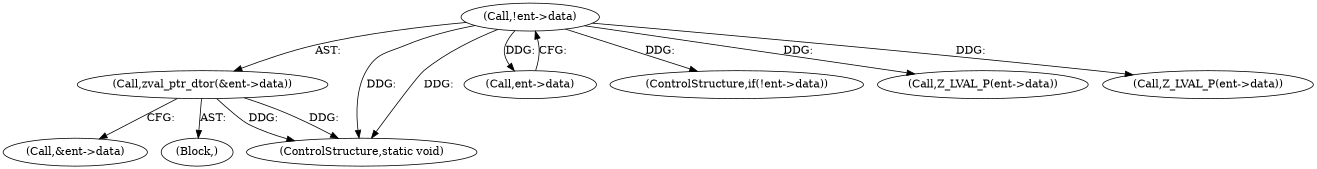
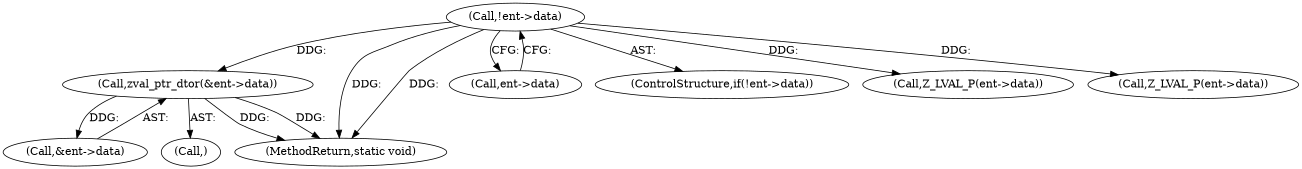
edge "(Call,!ent->data)" -> "(Call,zval_ptr_dtor(&ent->data))": label "AST: " -> "DDG: "
edge "(Call,!ent->data)" -> "(Call,ent->data)": label "DDG: " -> "CFG: "
edge "(Call,!ent->data)" -> "(ControlStructure,if(!ent->data))": label "DDG: " -> "AST: "
edge "(Call,zval_ptr_dtor(&ent->data))" -> "(Call,&ent->data)": label "CFG: " -> "DDG: "
edge "(Call,&ent->data)" -> "(Call,zval_ptr_dtor(&ent->data))": added, label "AST:"
node "(Block,)": label "(Block,)" -> "(Call,)"
node "(ControlStructure,static void)": label "(ControlStructure,static void)" -> "(MethodReturn,static void)"
